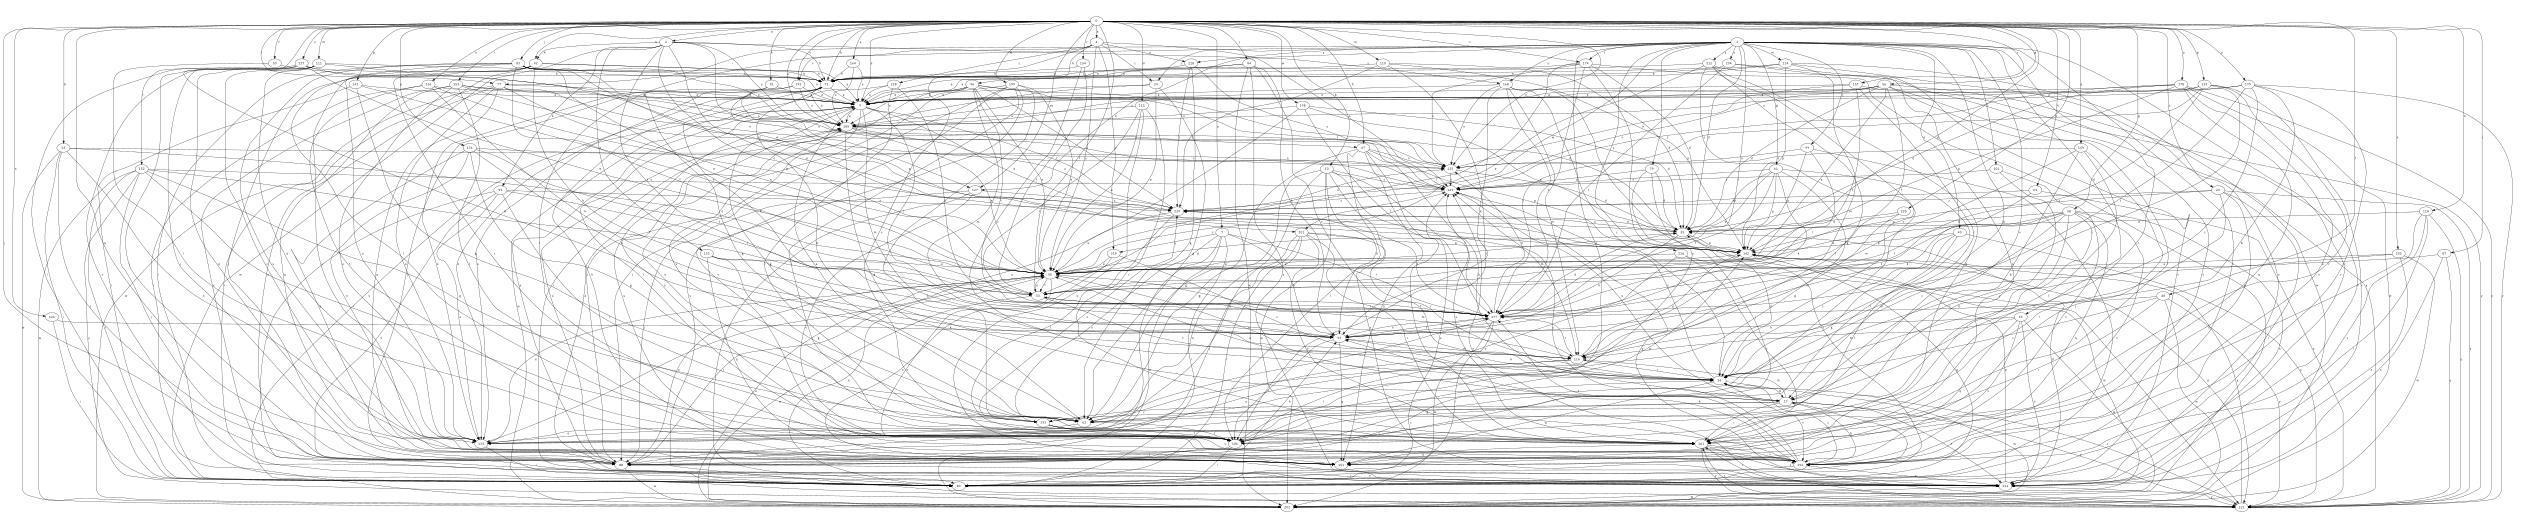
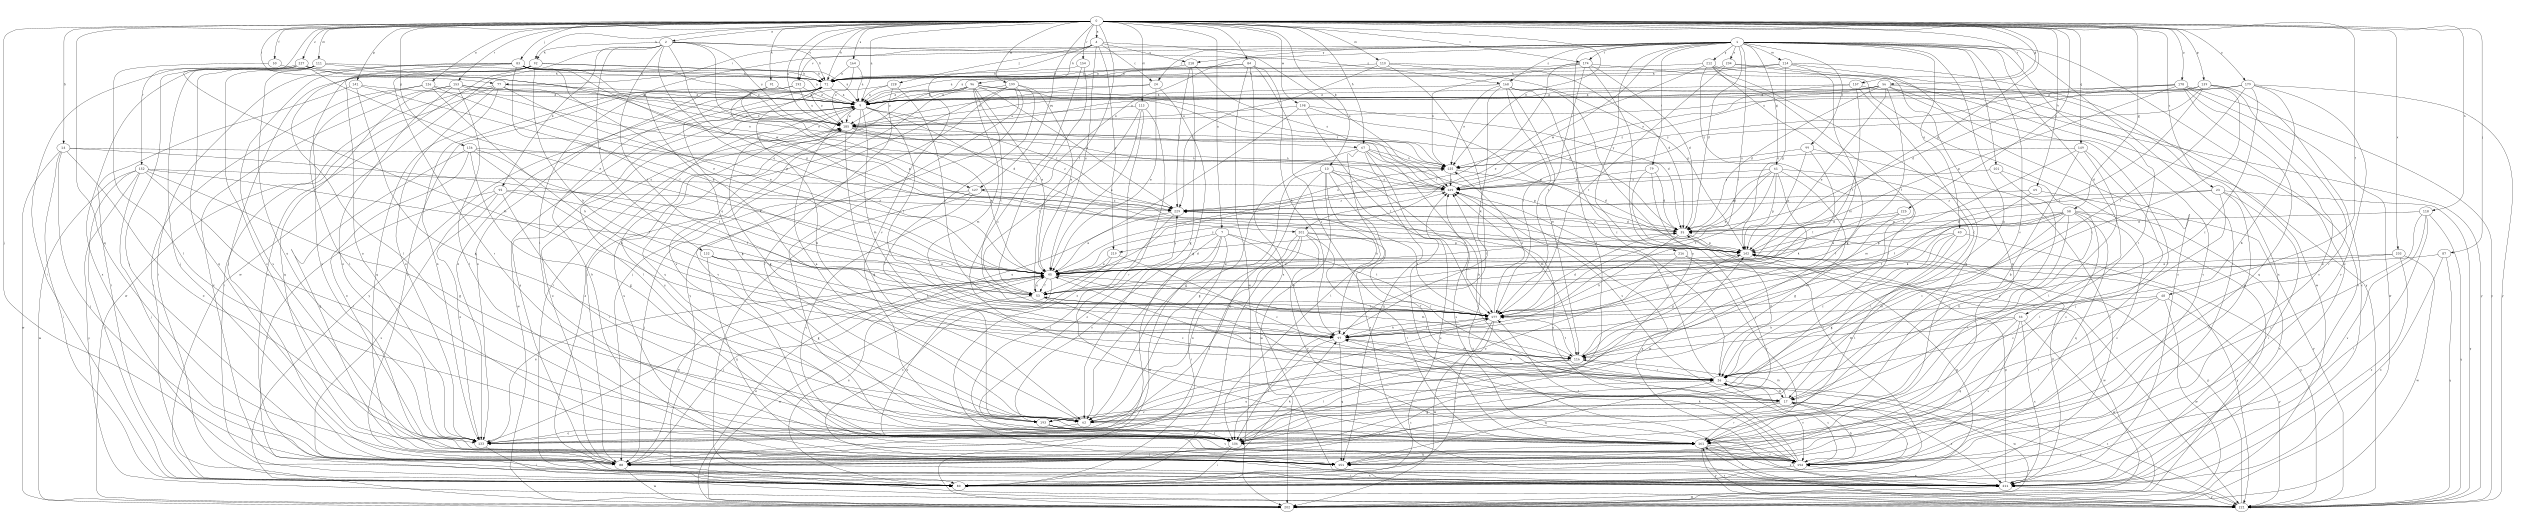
node "121": removed
